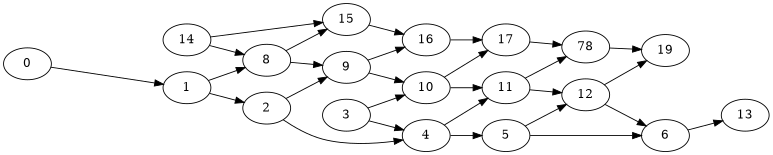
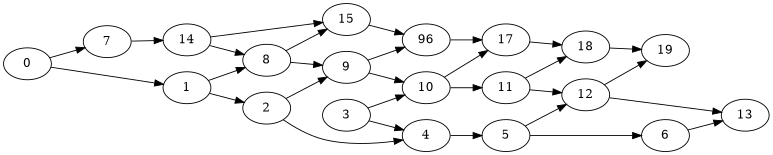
node "16": label "16" -> "96"
node "7": added
node "78": label "78" -> "18"
edge "12" -> "6": now "12" -> "13"
edge "4" -> "11": removed
